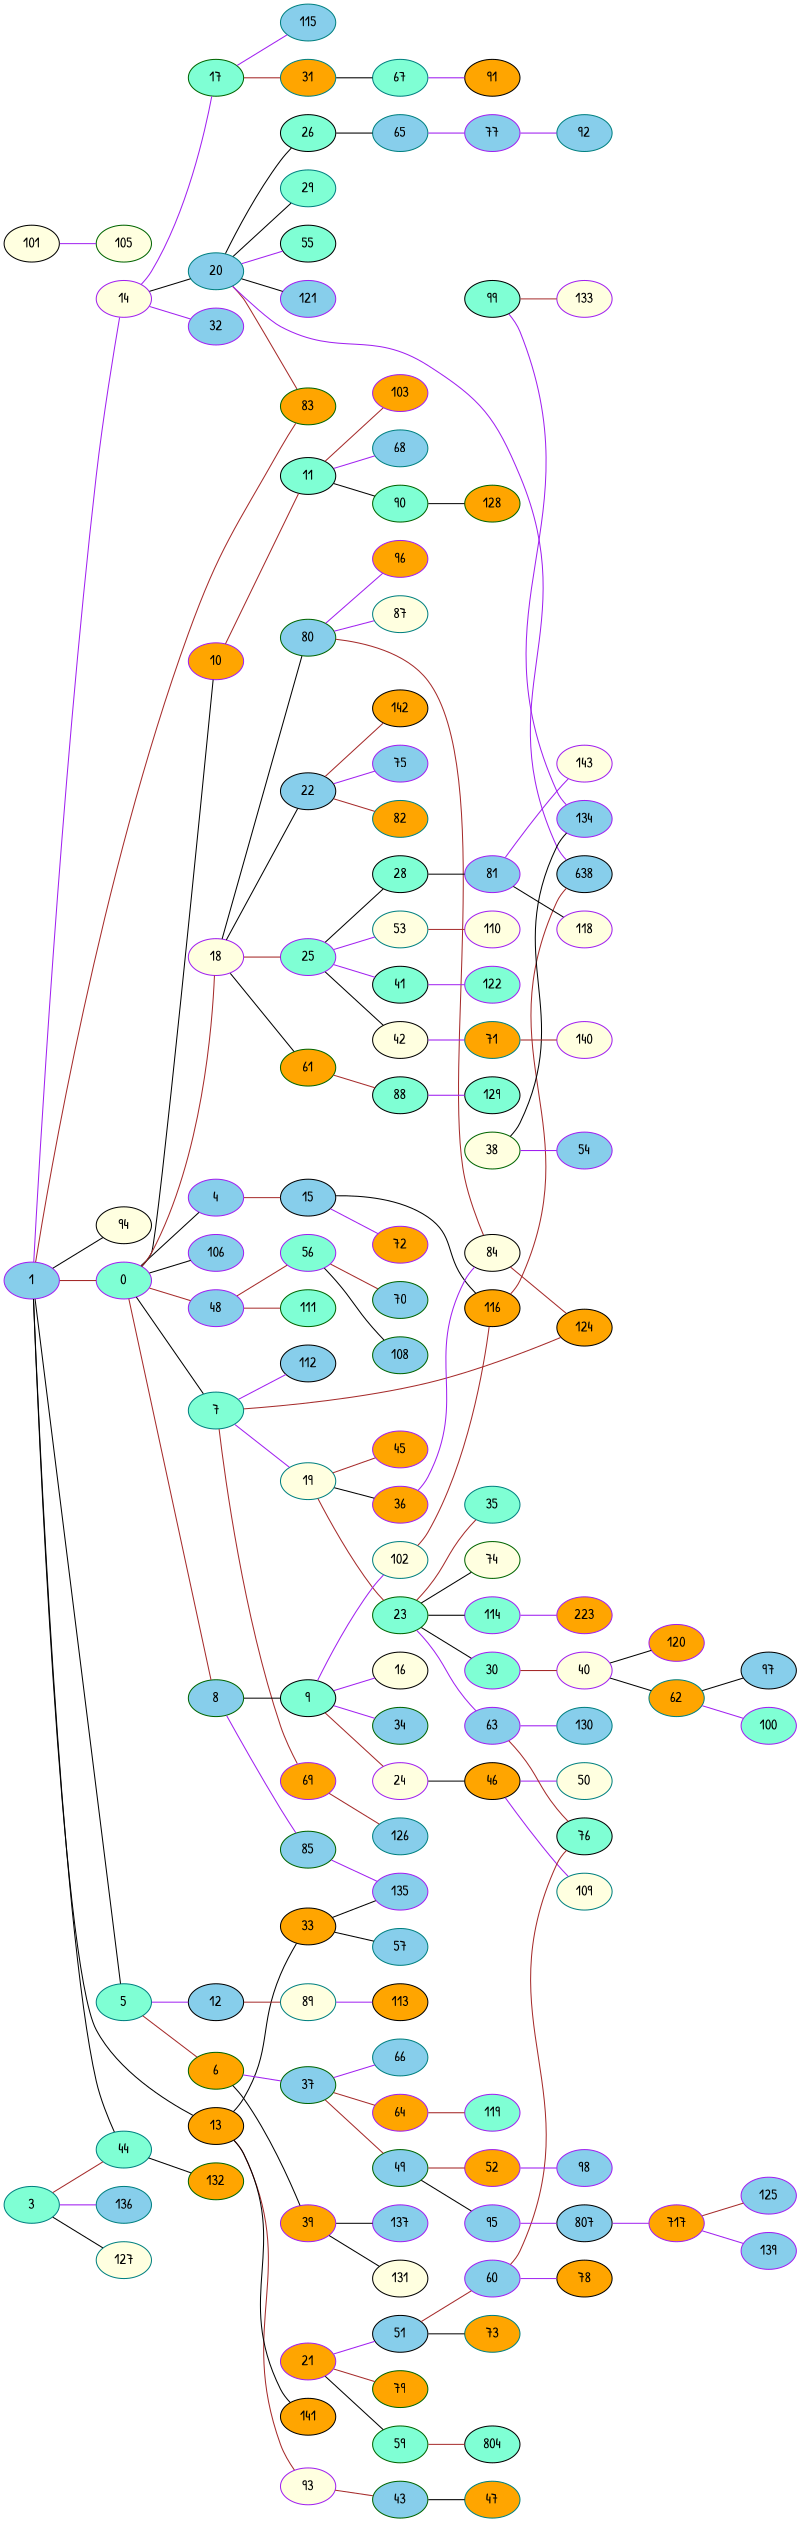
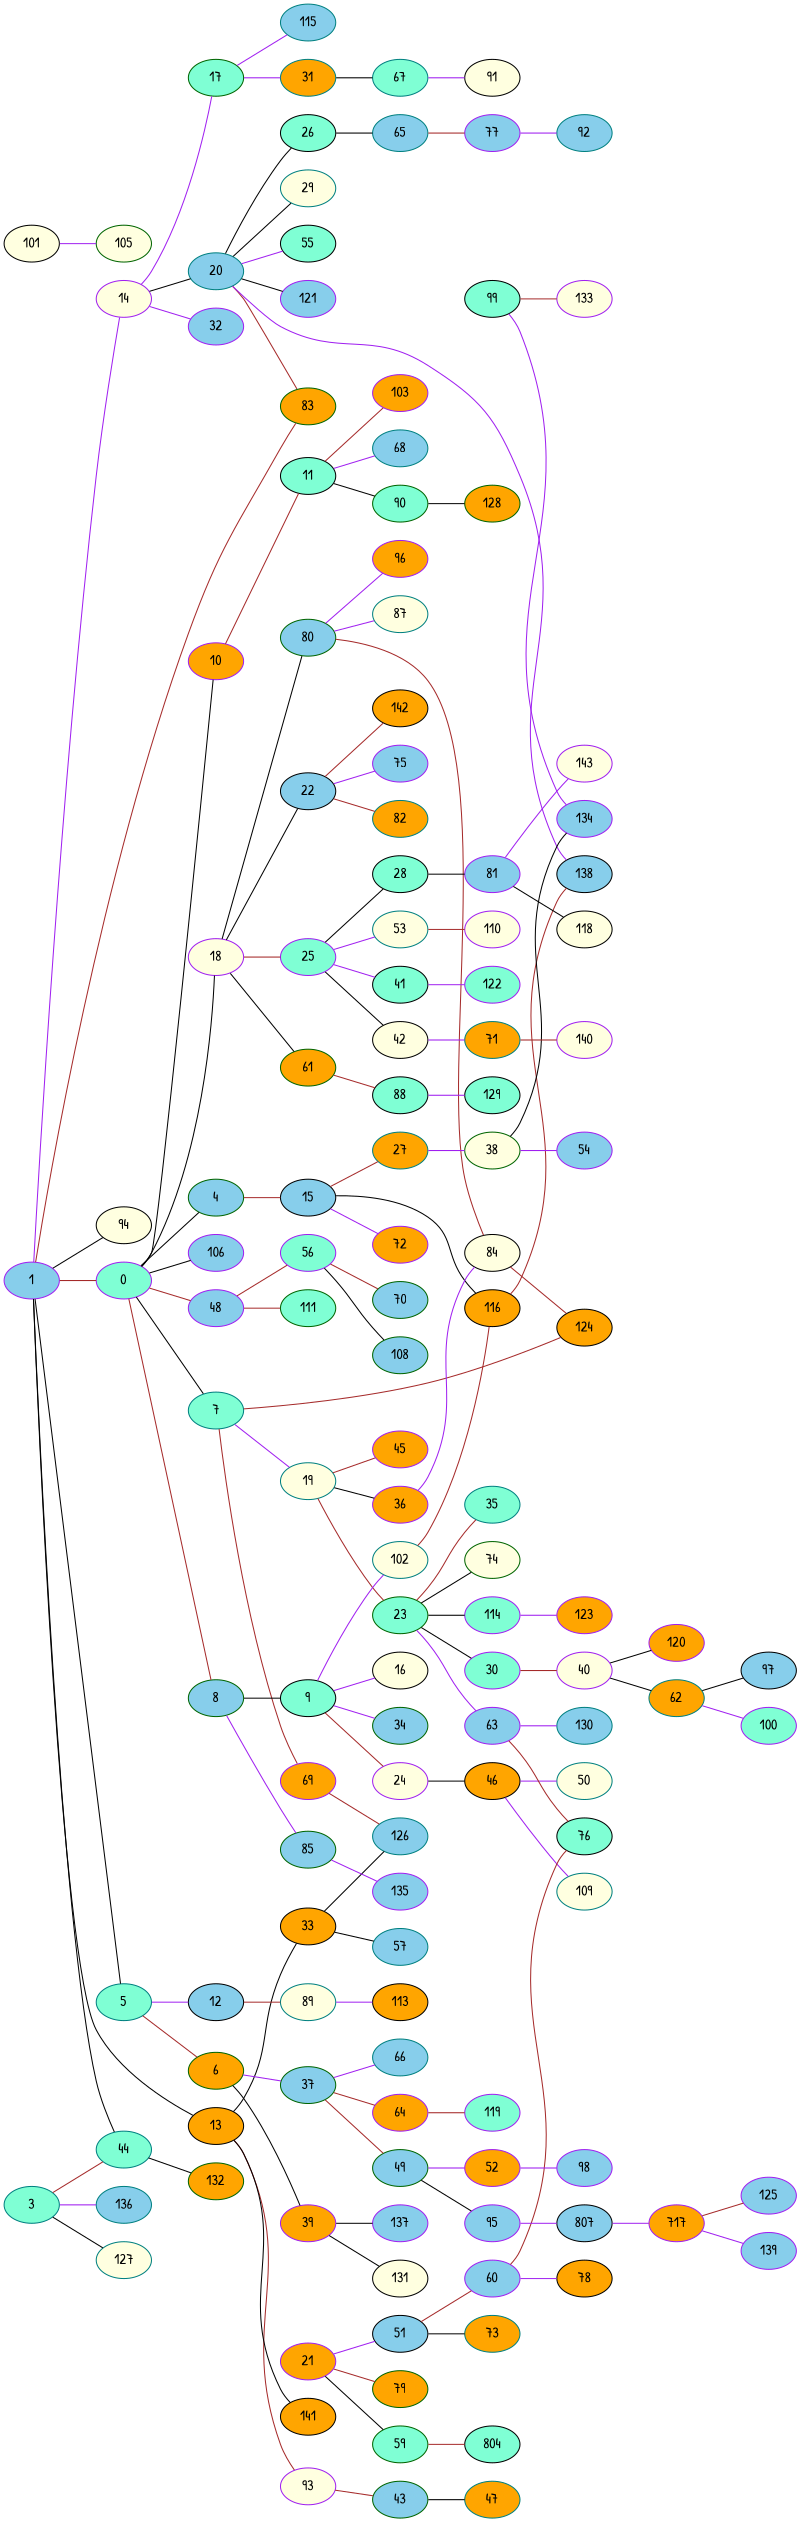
edge "17" -- "31": color brown -> purple
node "91": fillcolor orange -> lightyellow
edge "65" -- "77": color purple -> brown
node "29": fillcolor aquamarine -> lightyellow
node "638": label "638" -> "138"
node "118": color purple -> black
edge "18" -- "0": color brown -> black
node "27": added
node "4": color purple -> darkgreen
node "112": removed
node "223": label "223" -> "123"
edge "135" -- "33": now "126" -- "33"
edge "49" -- "52": color brown -> purple
